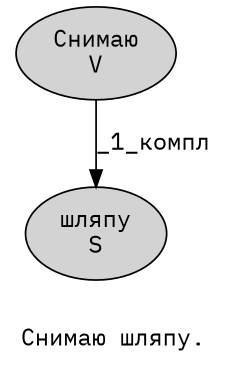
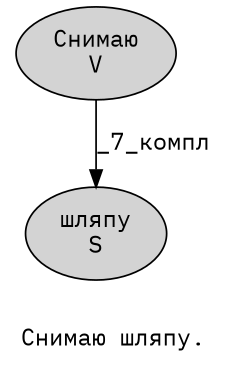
edge "Снимаю V" -> "шляпу S": label "_1_компл" -> "_7_компл"
